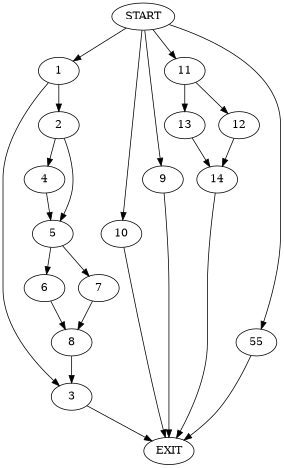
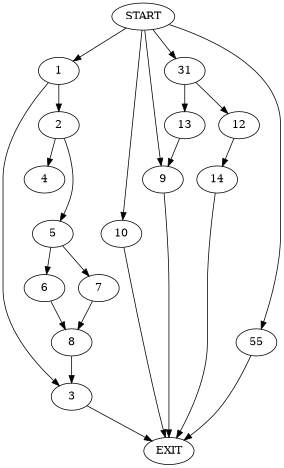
node "11": label "11" -> "31"
edge "13" -> "14": now "13" -> "9"
edge "4" -> "5": removed
